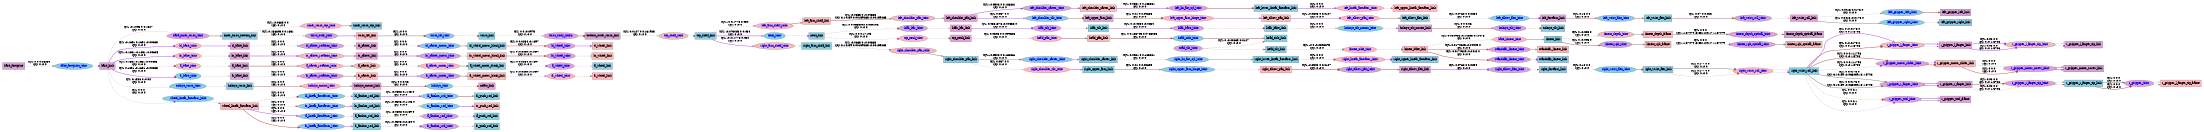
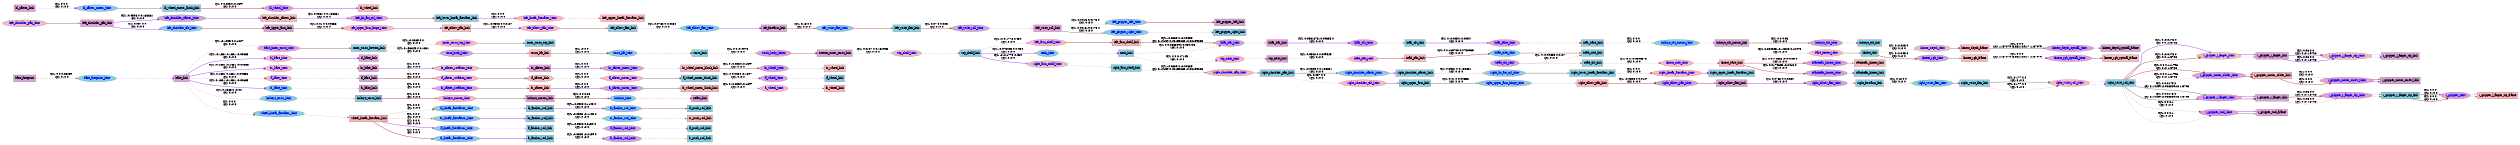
edge "left_arm_shelf_link" -> "left_shoulder_pan_joint": now "left_arm_shelf_link" -> "lidar_bar_joint"
node "bl_caster_rotation_joint": removed
edge "br_anchor_rod_joint" -> "br_push_rod_link": style bold -> dashed
